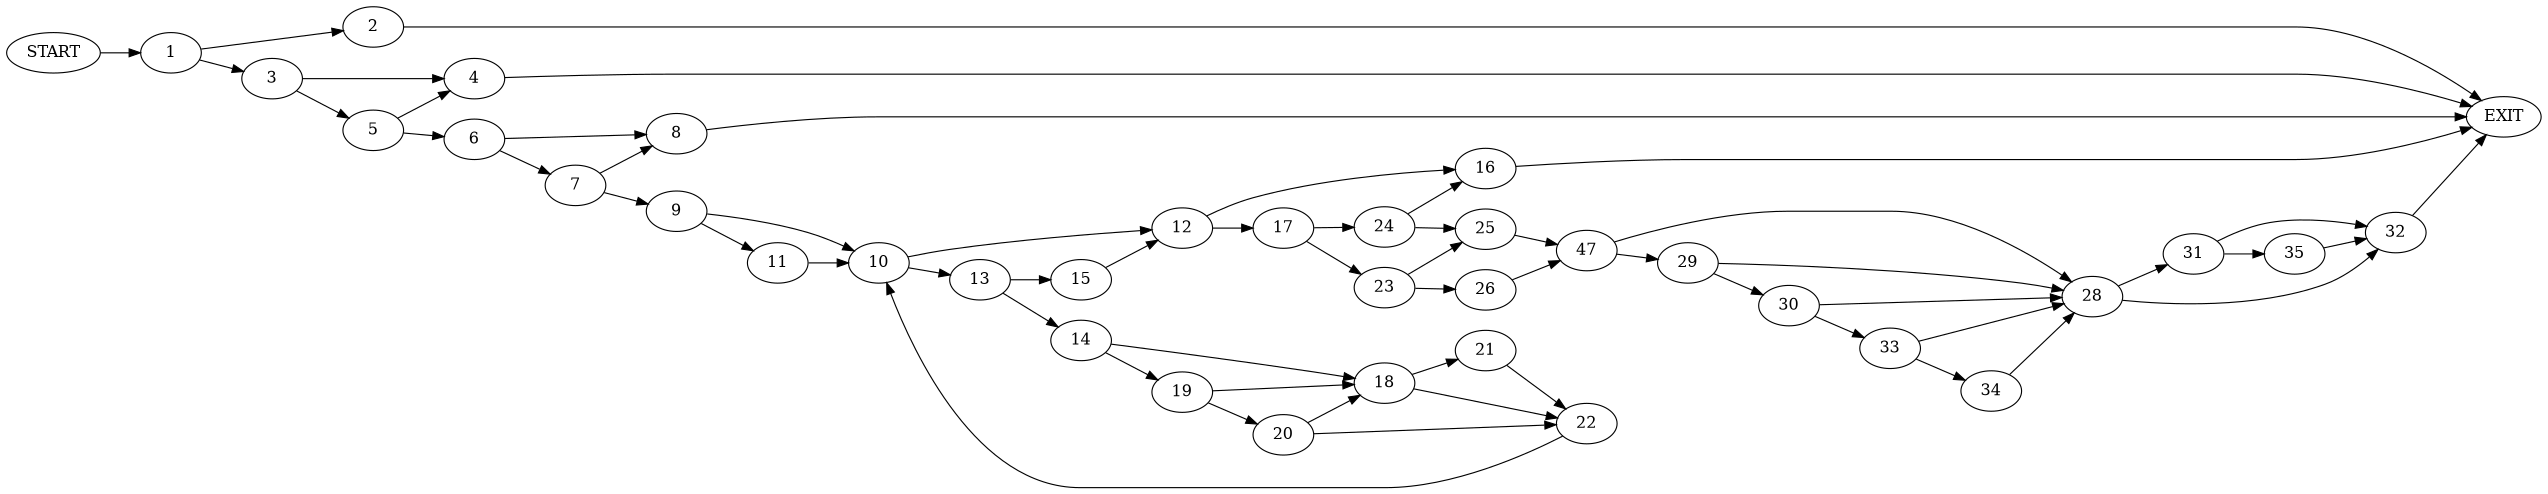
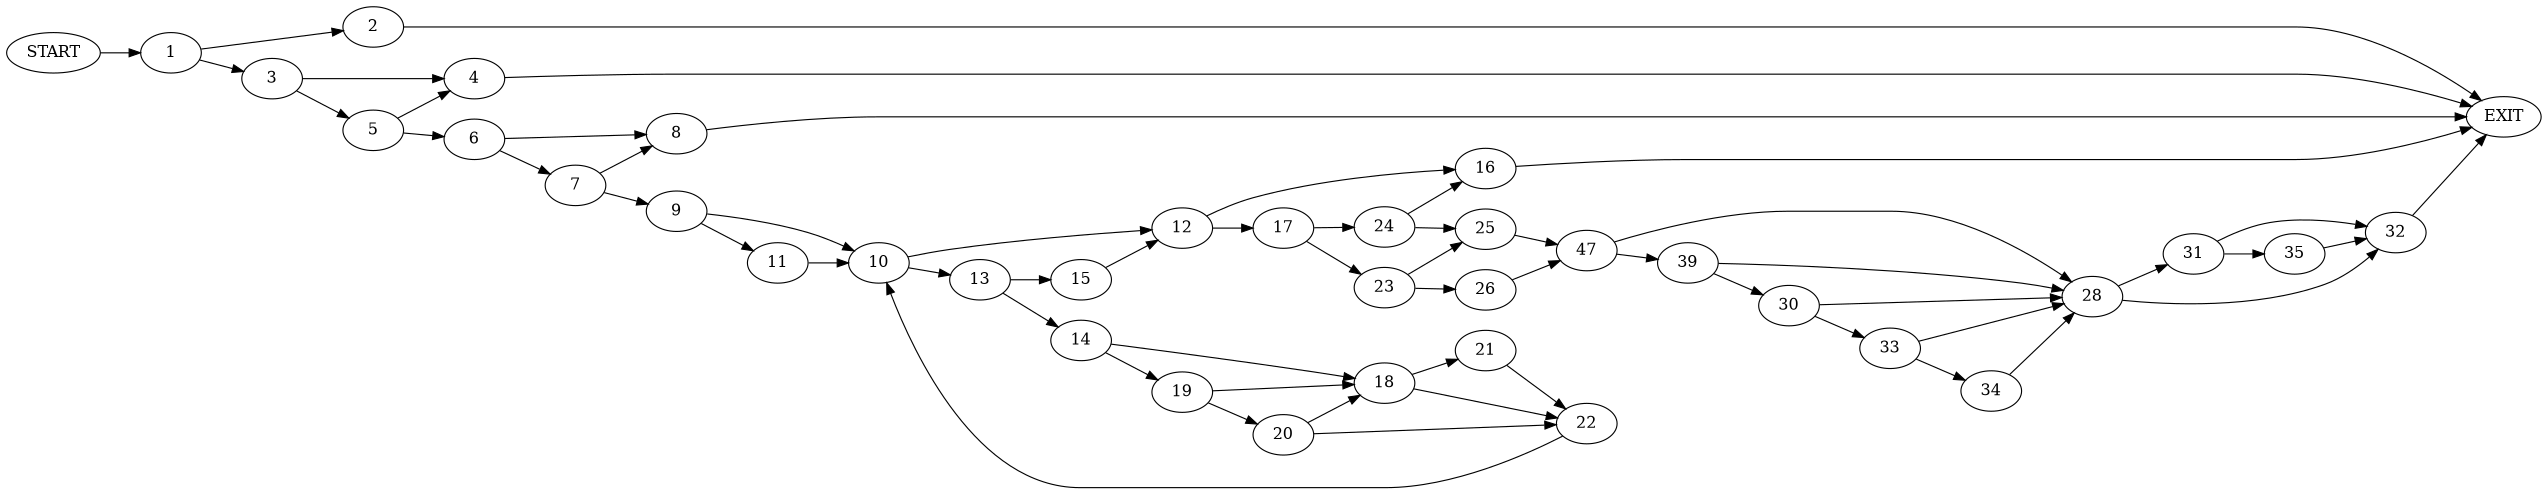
node "29": label "29" -> "39"
